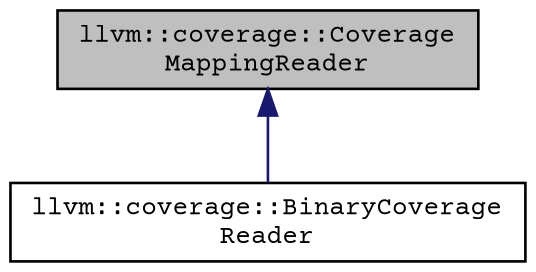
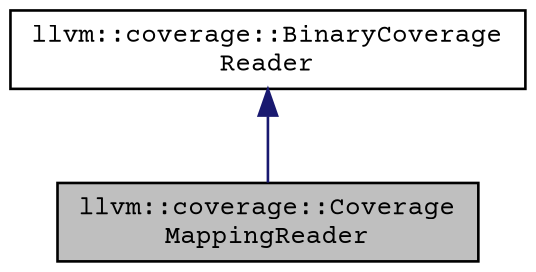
edge "llvm::coverage::BinaryCoverage Reader" -> "llvm::coverage::Coverage MappingReader": reversed
